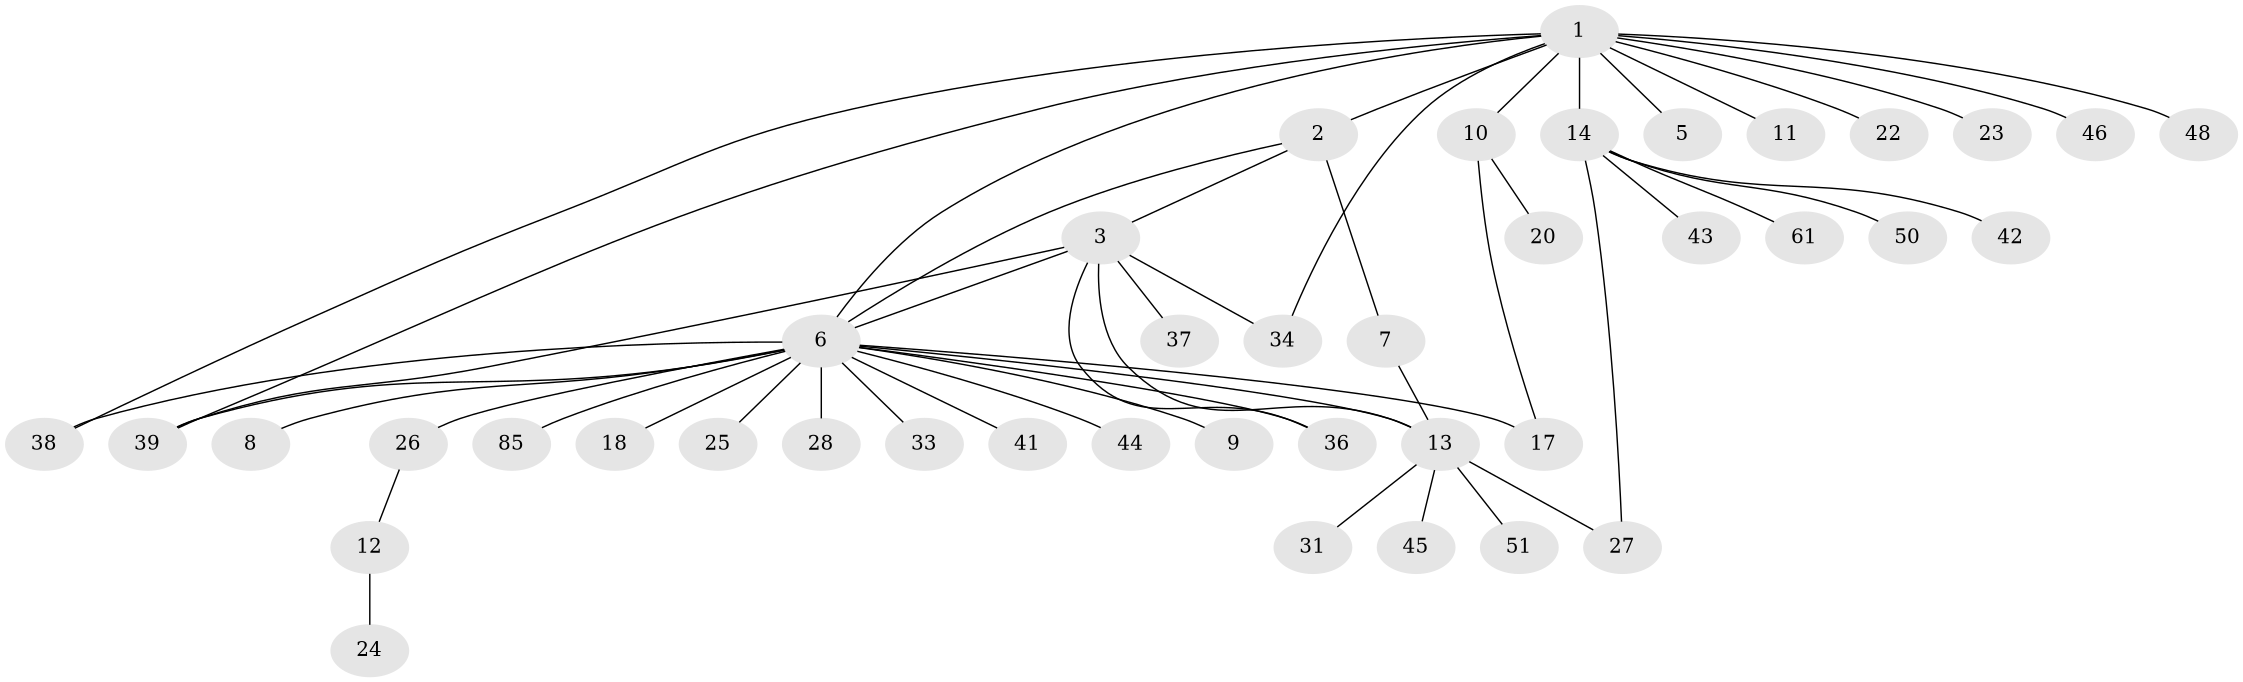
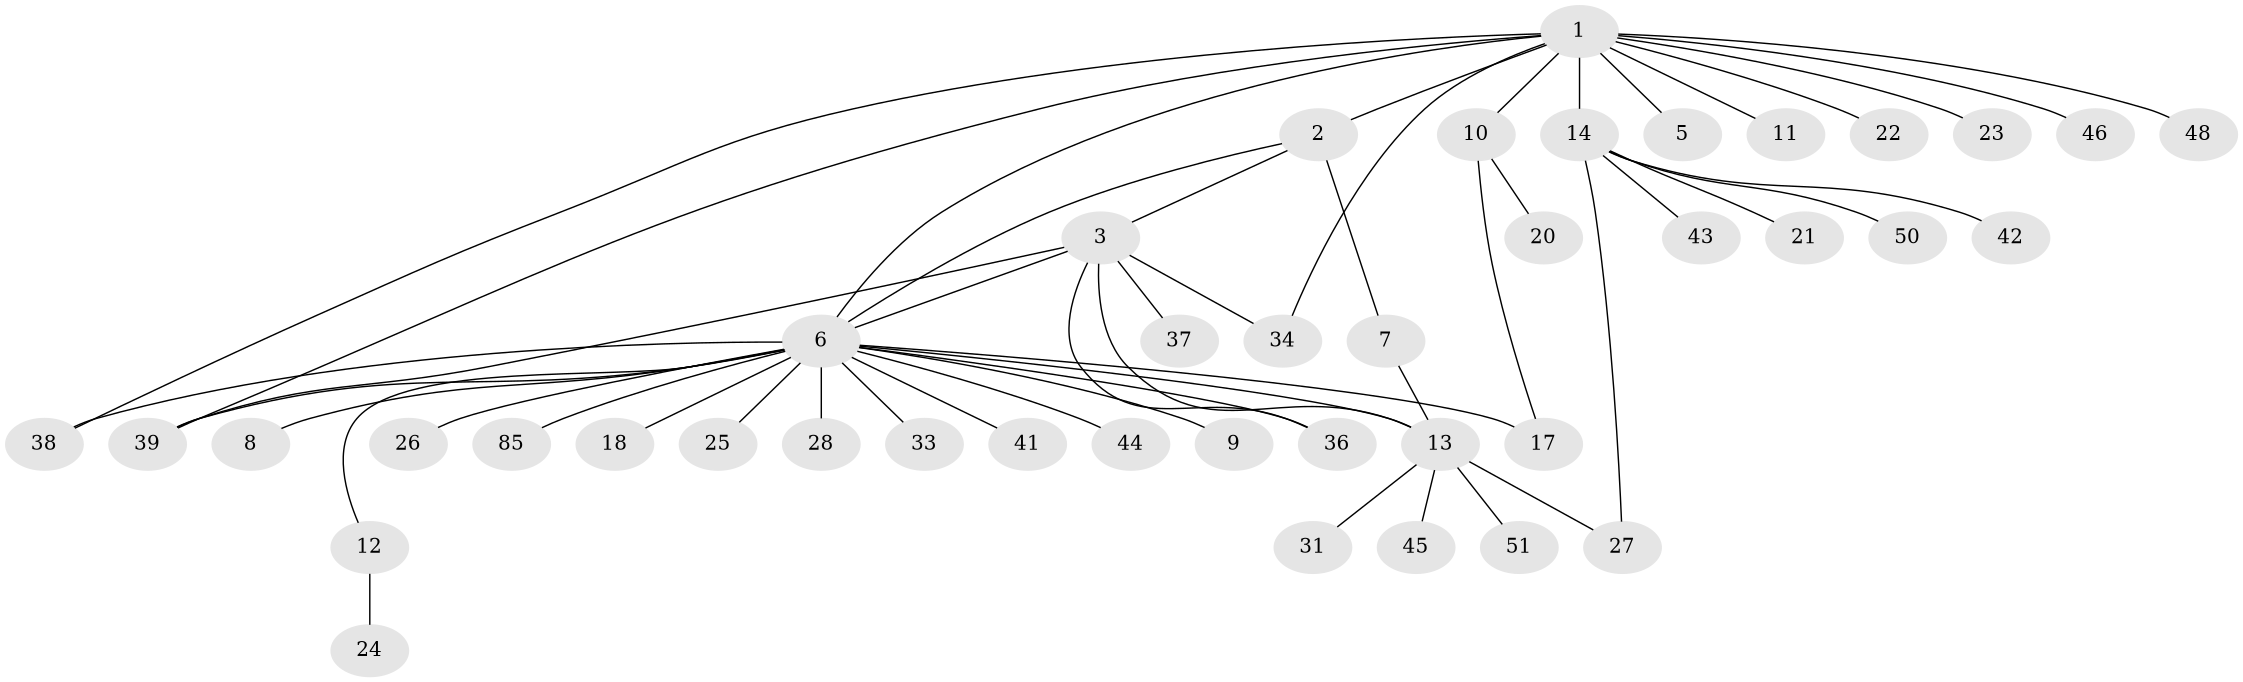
node "61": label "61" -> "21"
edge "26" -- "12": now "6" -- "12"
